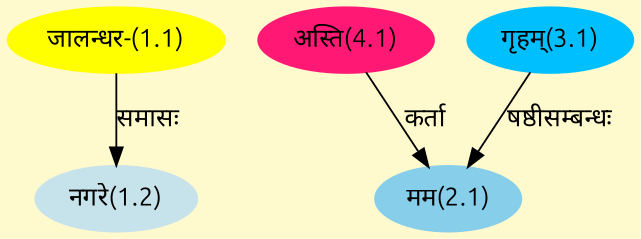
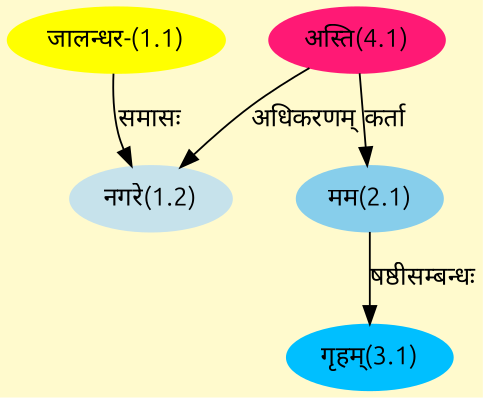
edge "अस्ति(4.1)" -> "नगरे(1.2)": added, label "अधिकरणम्"
edge "गृहम्(3.1)" -> "मम(2.1)": reversed
